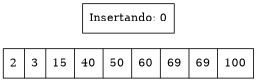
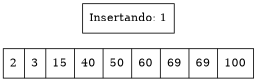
node "Insertando: 0": label "Insertando: 0" -> "Insertando: 1"
